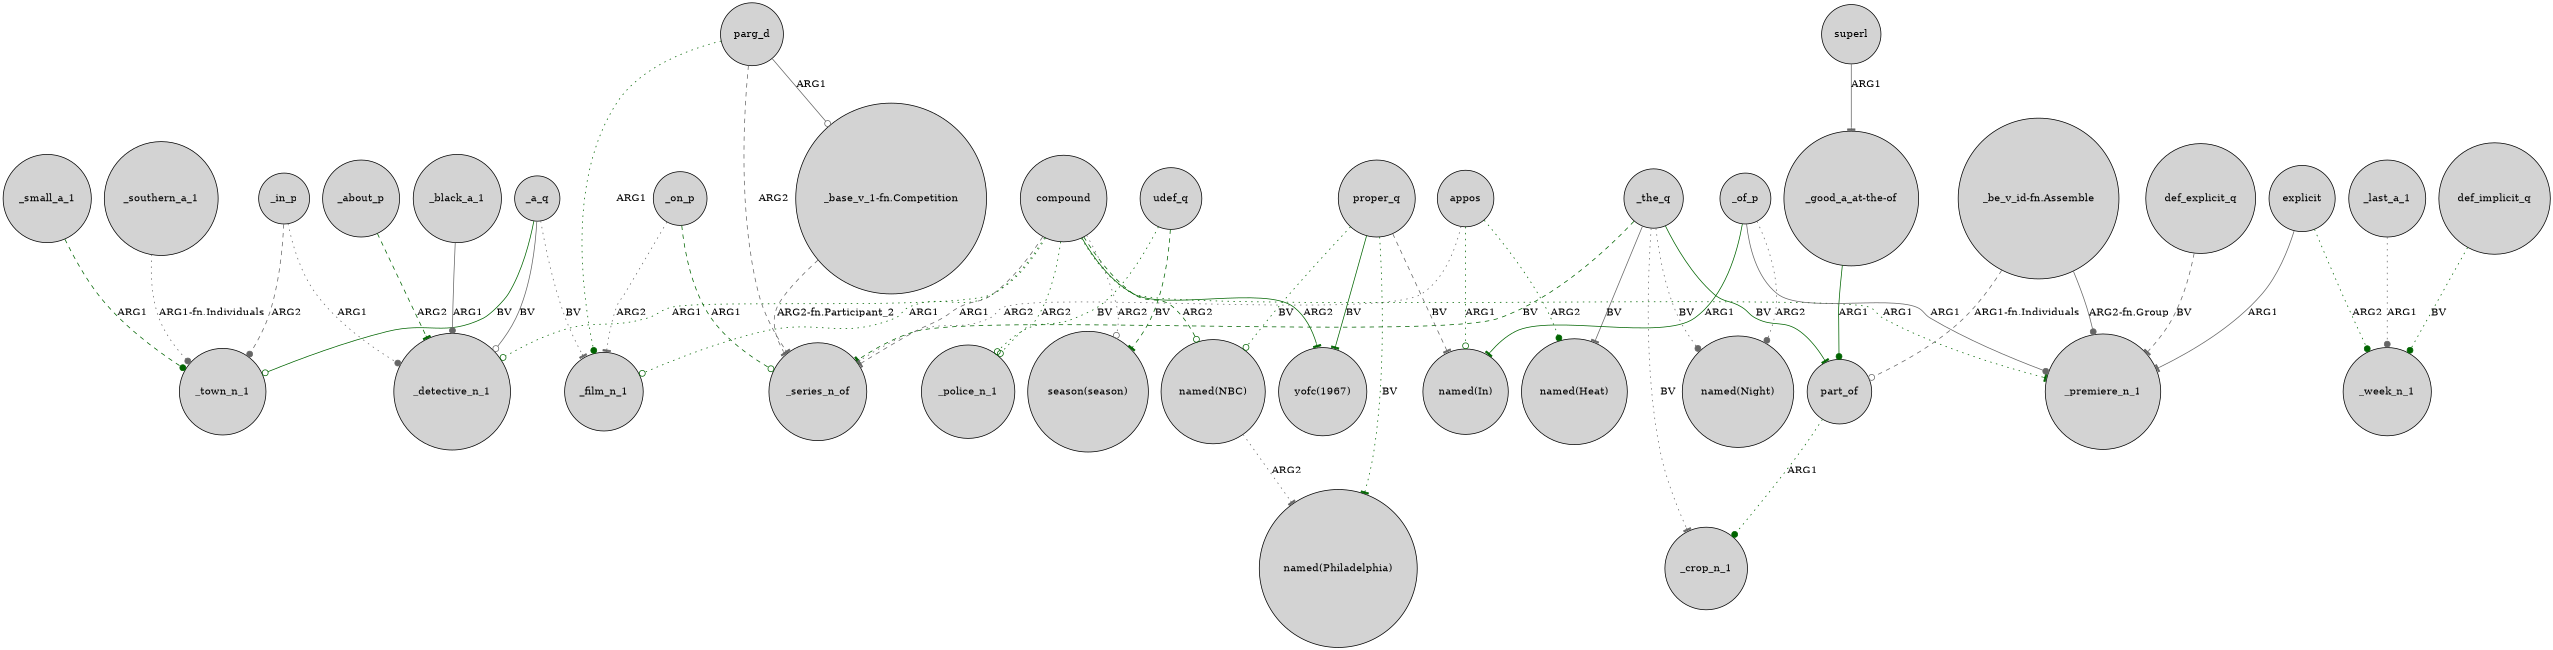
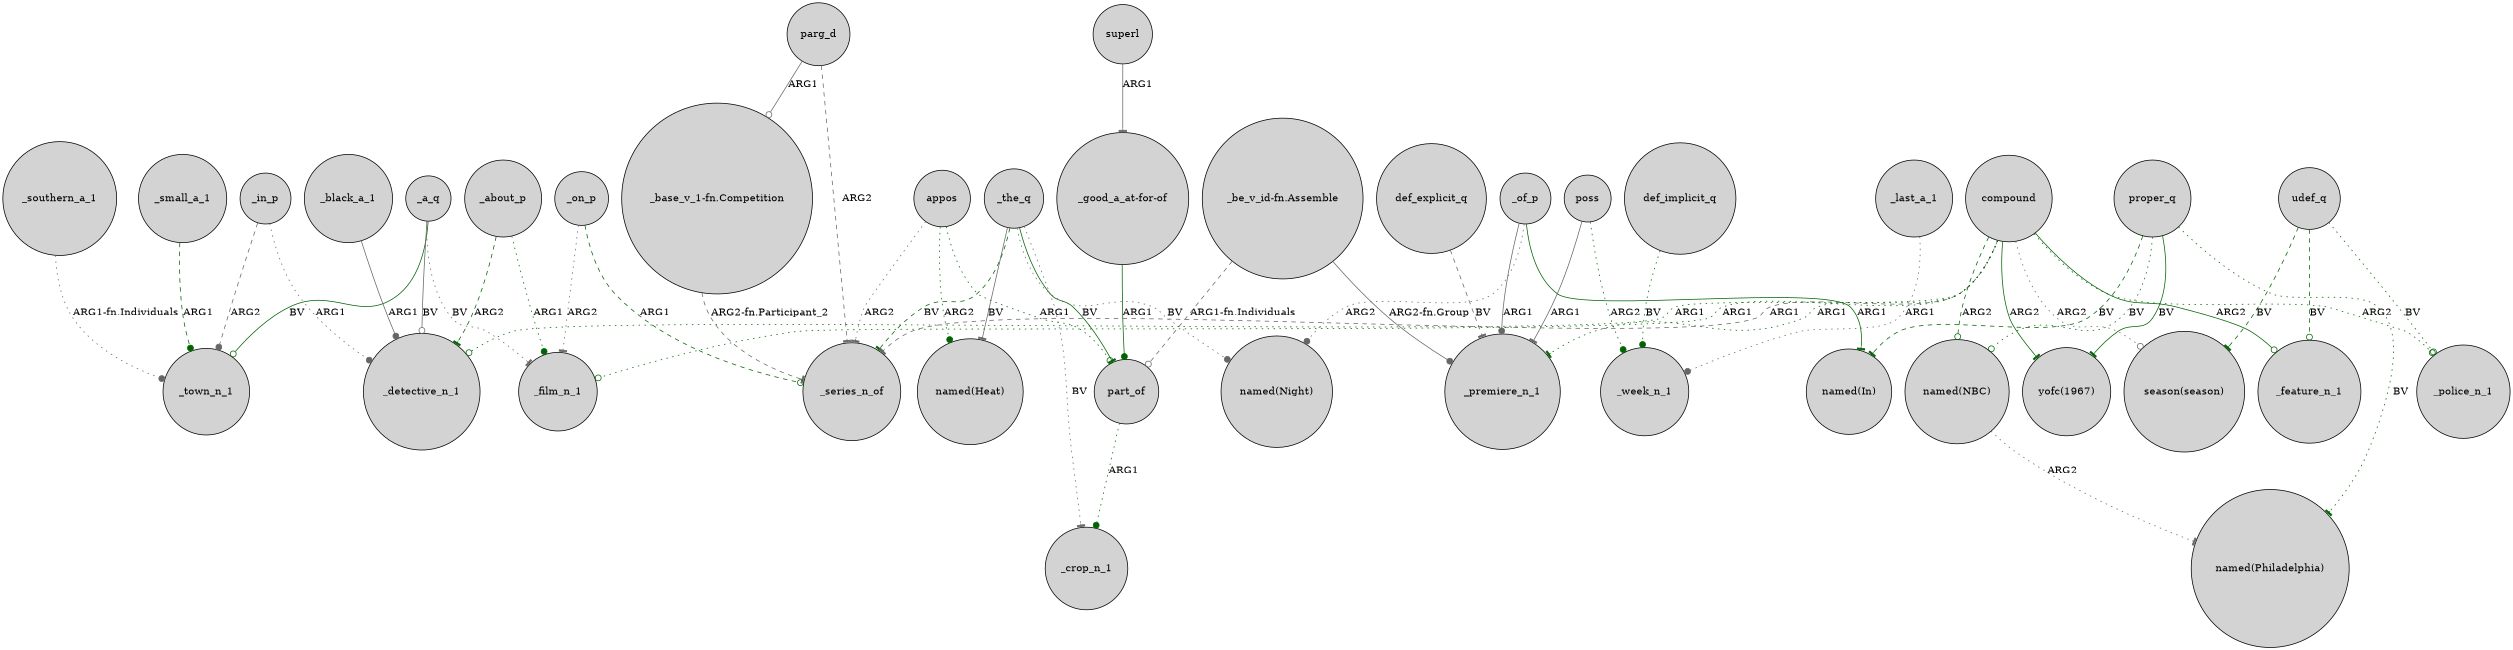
edge "parg_d" -> "_film_n_1": now "_about_p" -> "_film_n_1"
node "_good_a_at-the-of": label "_good_a_at-the-of" -> "_good_a_at-for-of"
node "explicit": label "explicit" -> "poss"
edge "appos" -> "named(In)": now "appos" -> "part_of"
edge "proper_q" -> "named(In)": color gray40 -> darkgreen
node "_feature_n_1": added
